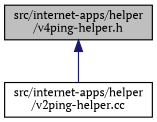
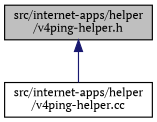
node "src/internet-apps/helper /v2ping-helper.cc": label "src/internet-apps/helper /v2ping-helper.cc" -> "src/internet-apps/helper /v4ping-helper.cc"
